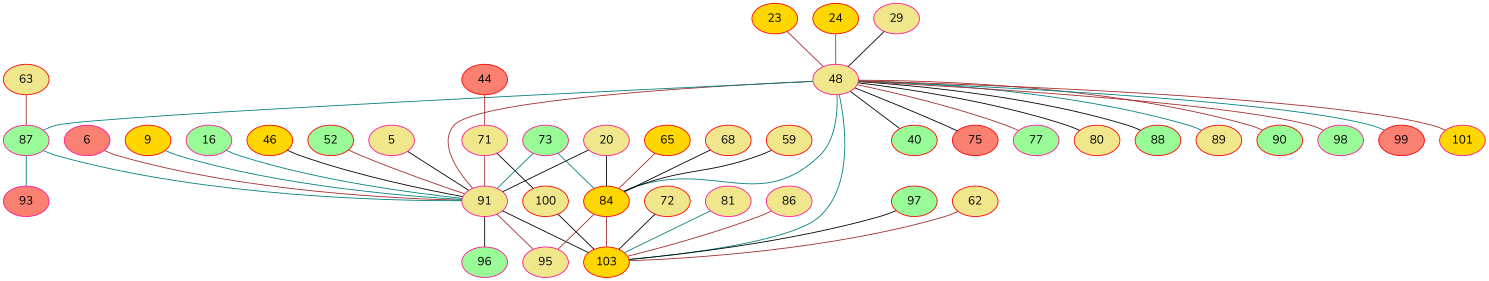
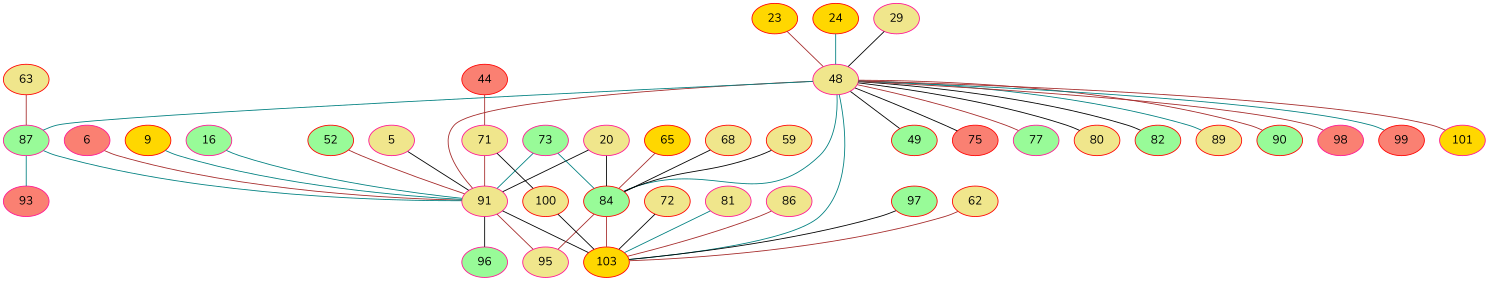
node "46": removed
node "40": label "40" -> "49"
node "88": label "88" -> "82"
node "98": fillcolor palegreen -> salmon
node "84": fillcolor gold -> palegreen
